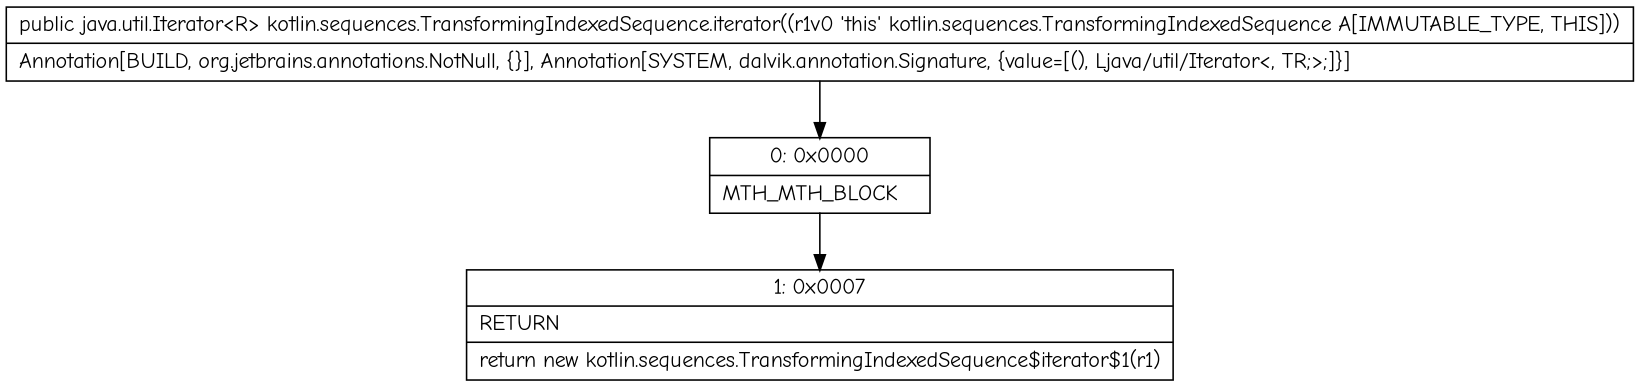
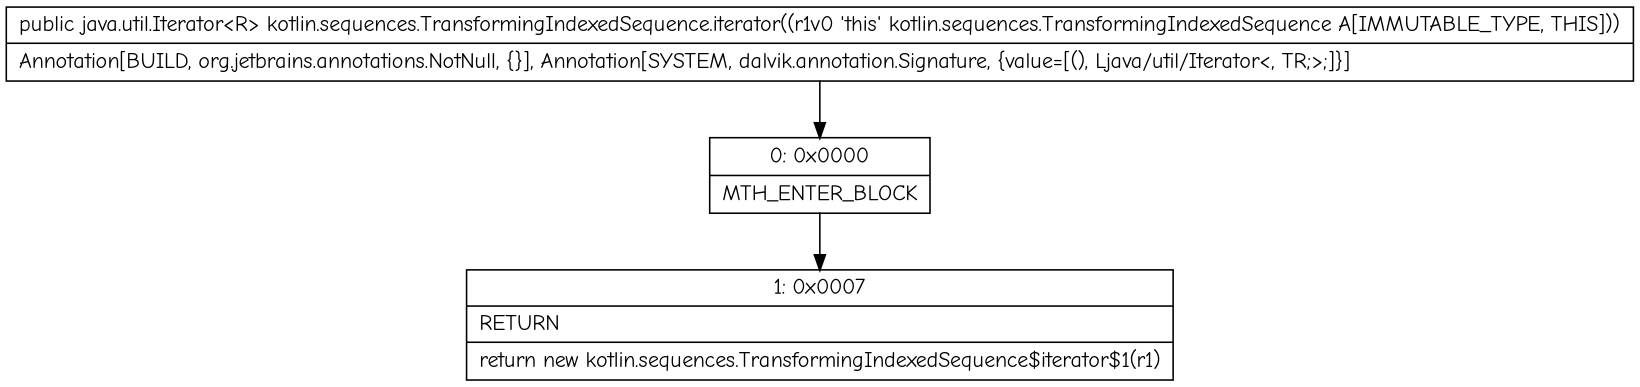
node "0: 0x0000": text "MTH_MTH_BLOCK" -> "MTH_ENTER_BLOCK"
